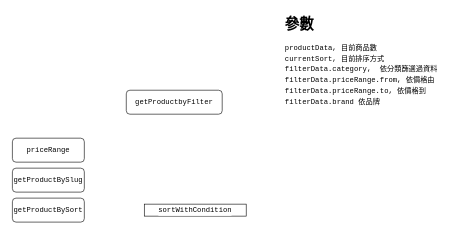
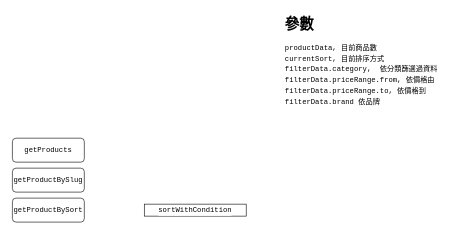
node "getProductbyFilter": removed
node "priceRange": label "priceRange" -> "getProducts"
